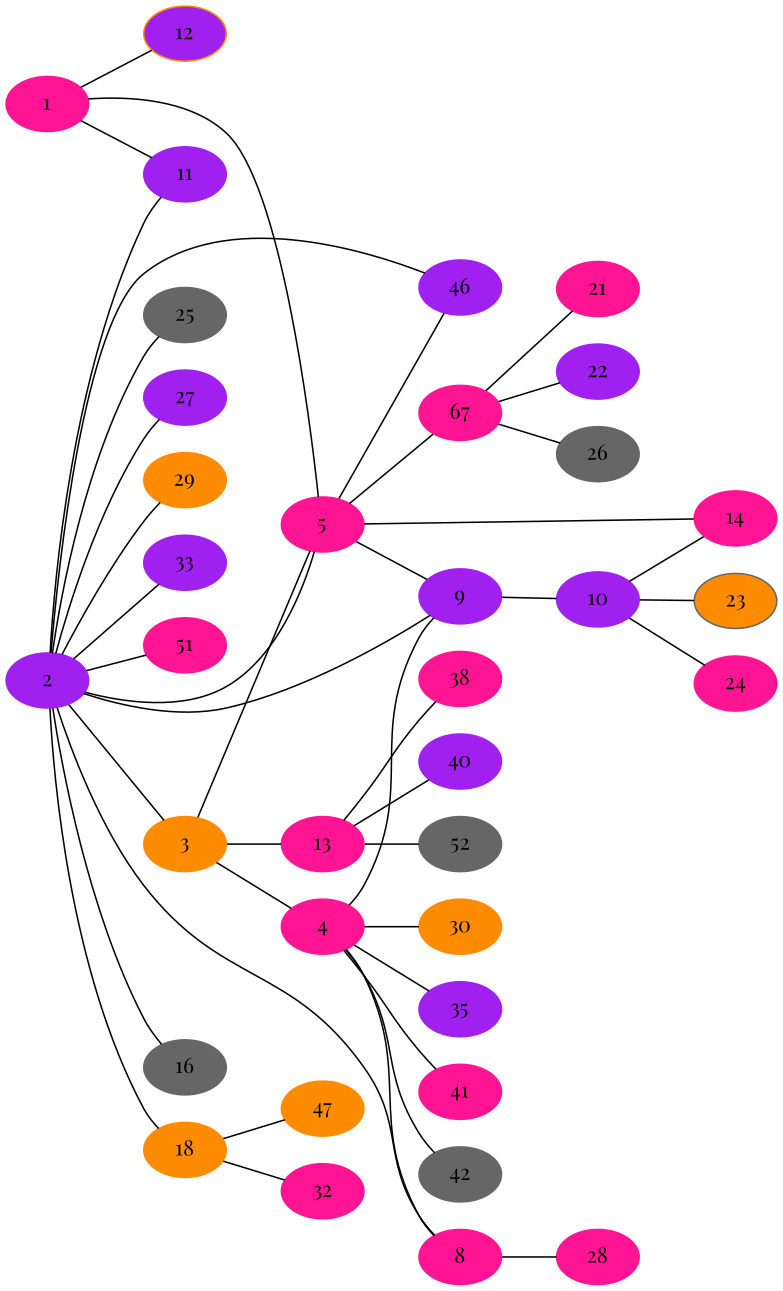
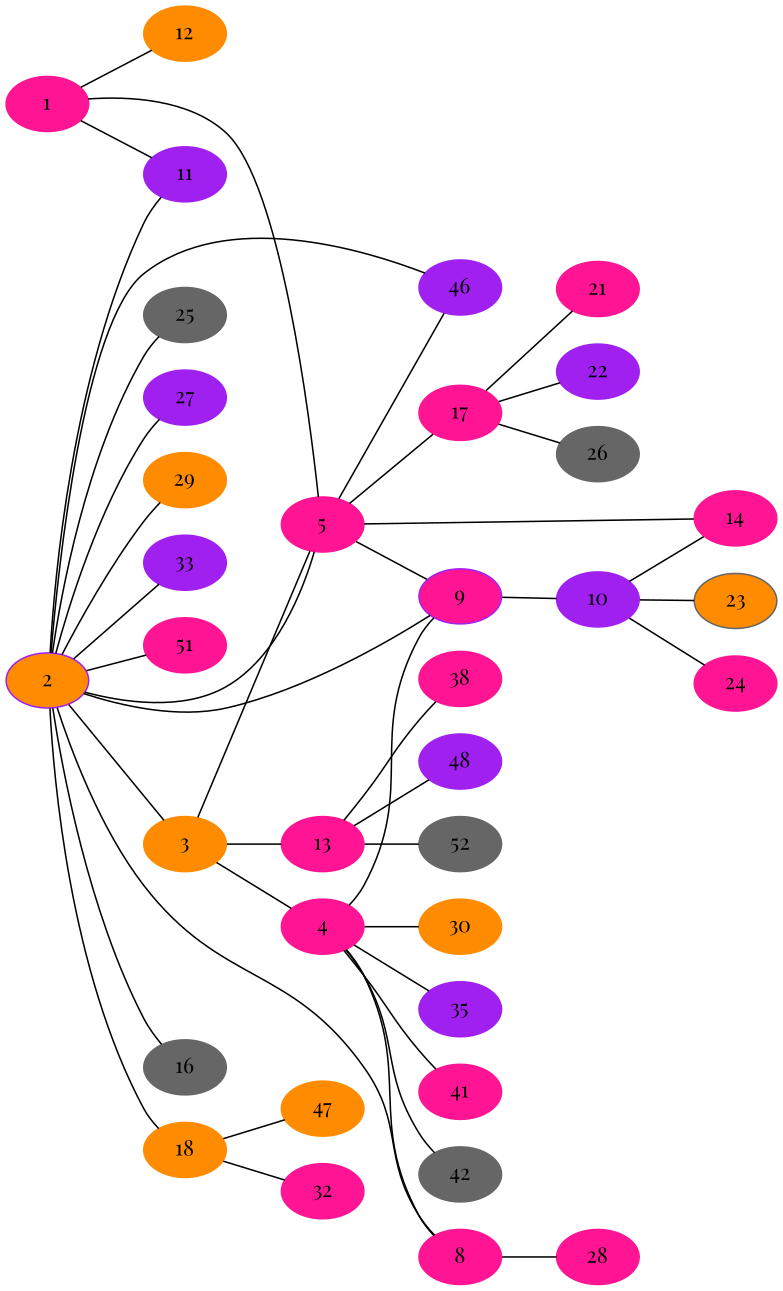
node "12": fillcolor purple -> darkorange
node "67": label "67" -> "17"
node "9": fillcolor purple -> deeppink
node "2": fillcolor purple -> darkorange
node "40": label "40" -> "48"
